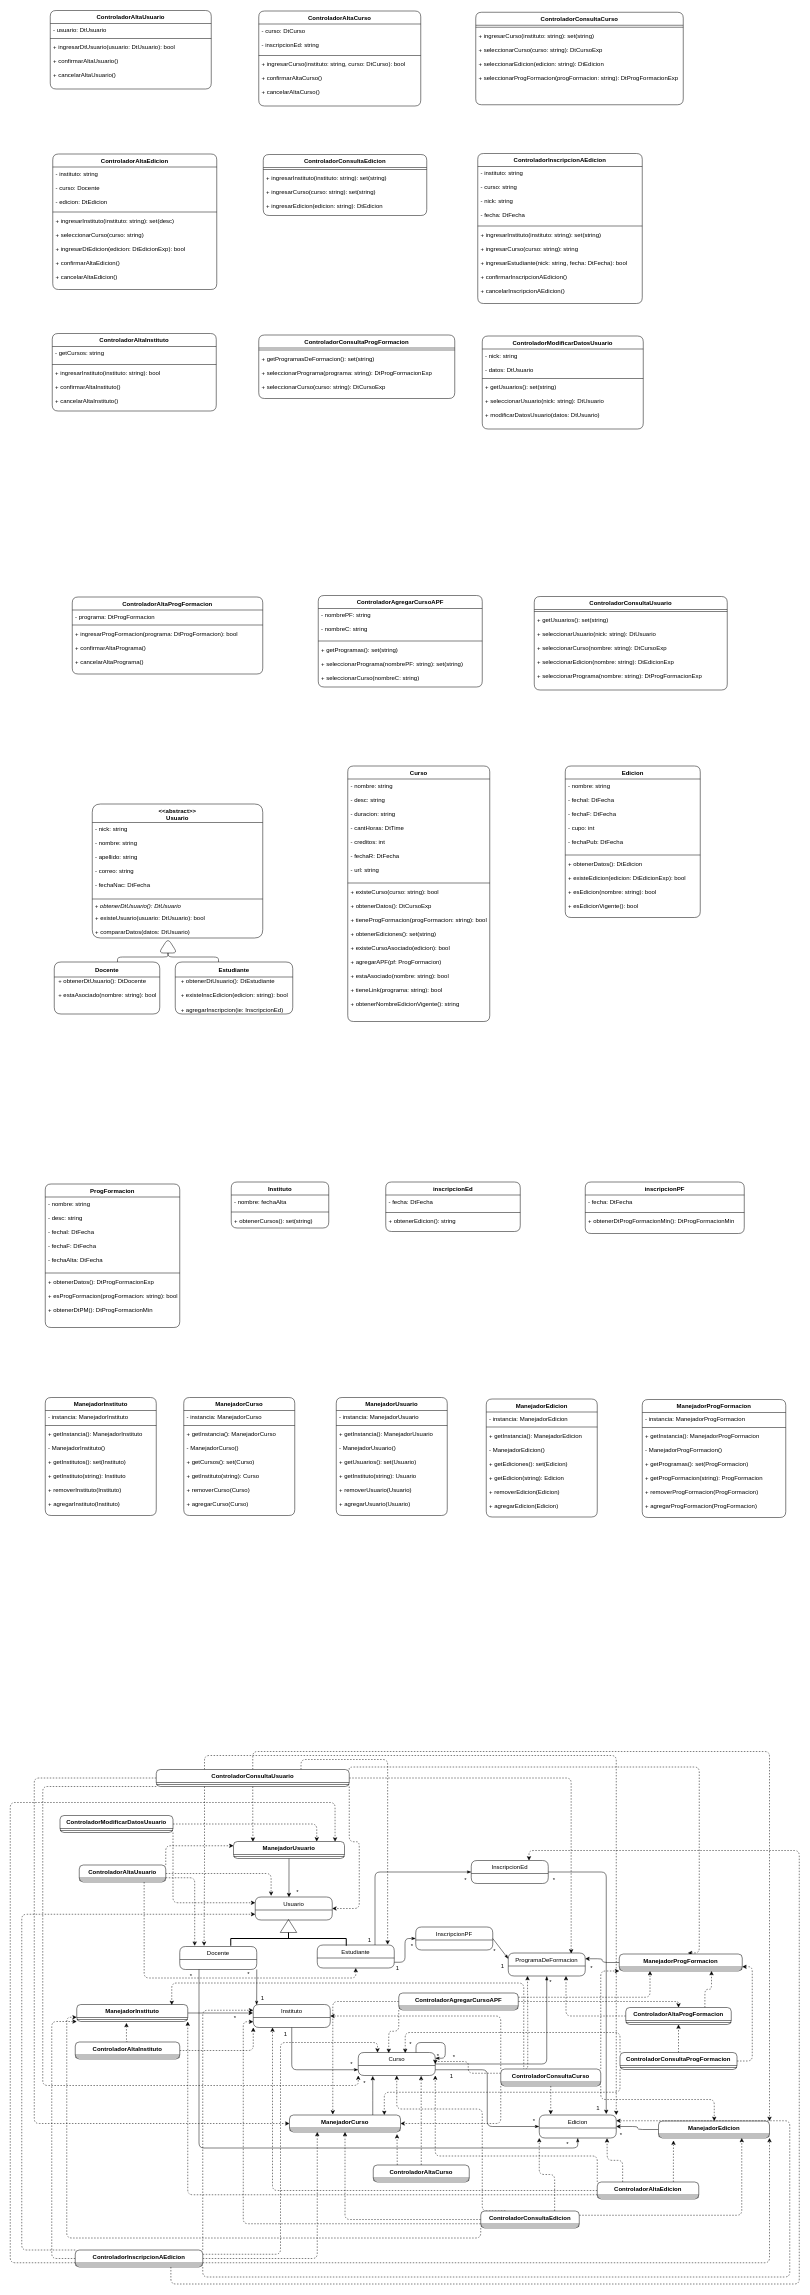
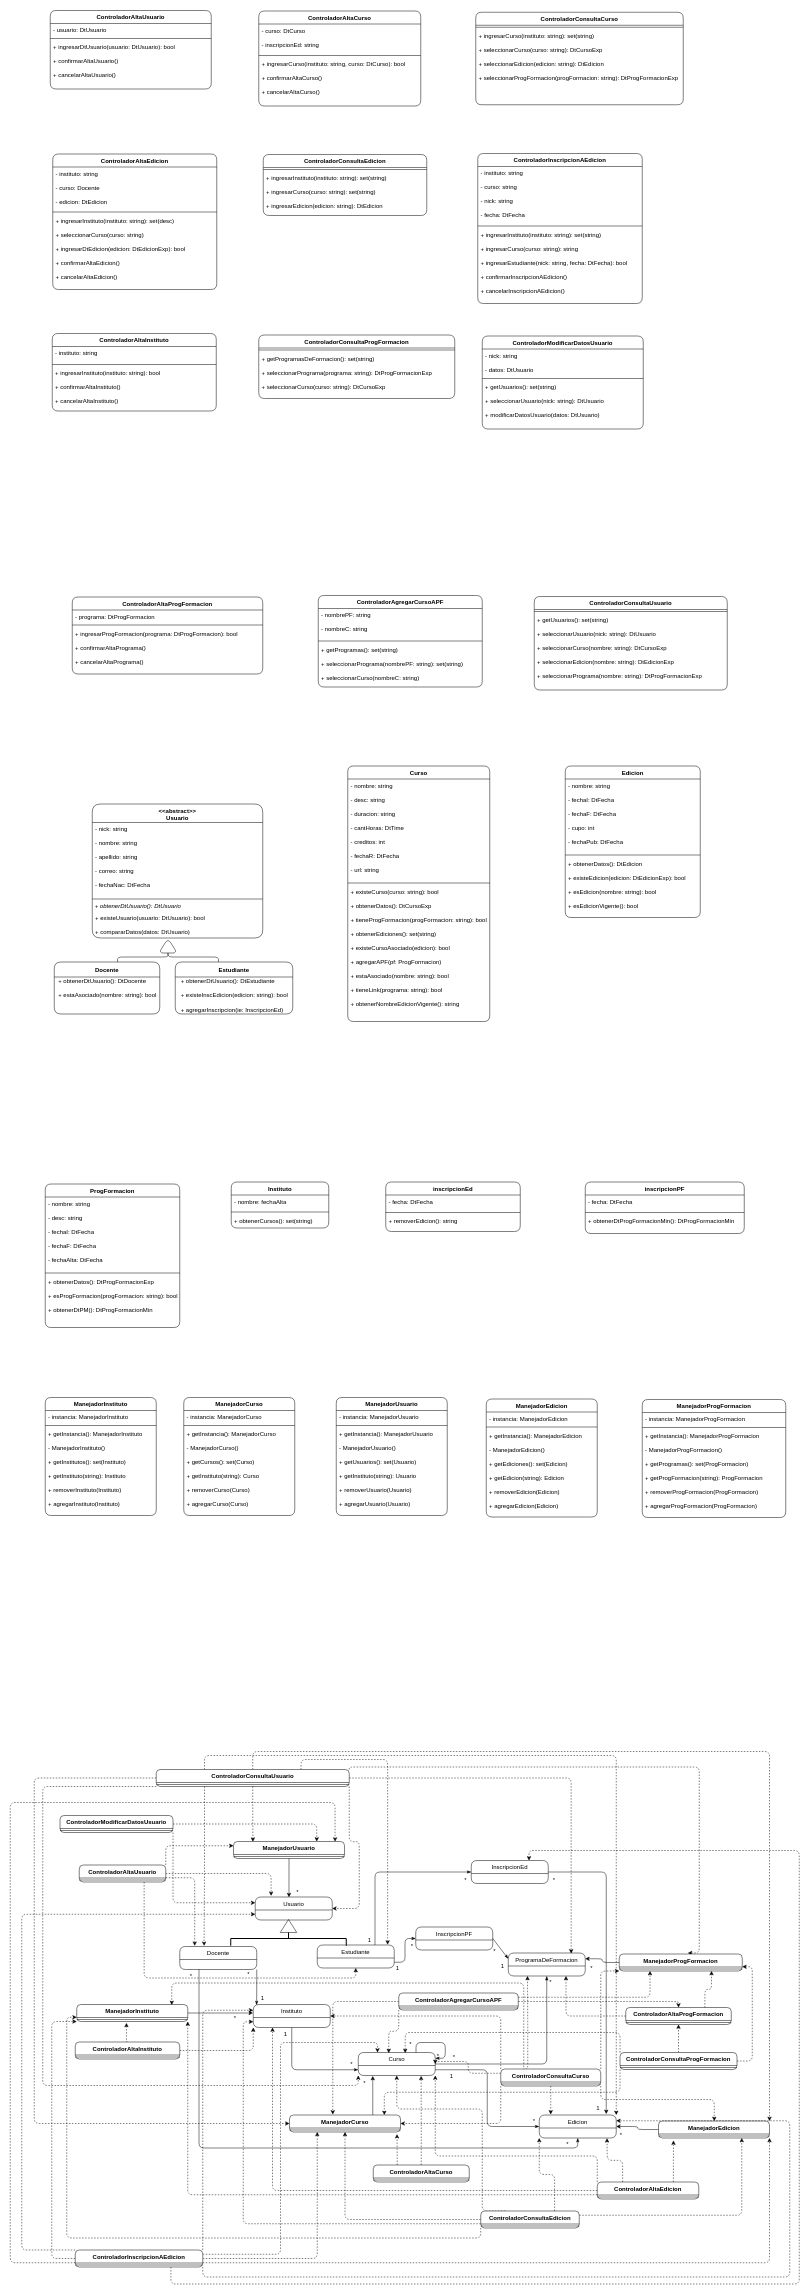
node "- getCursos: string": label "- getCursos: string" -> "- instituto: string"
node "+ obtenerEdicion(): string": label "+ obtenerEdicion(): string" -> "+ removerEdicion(): string"
